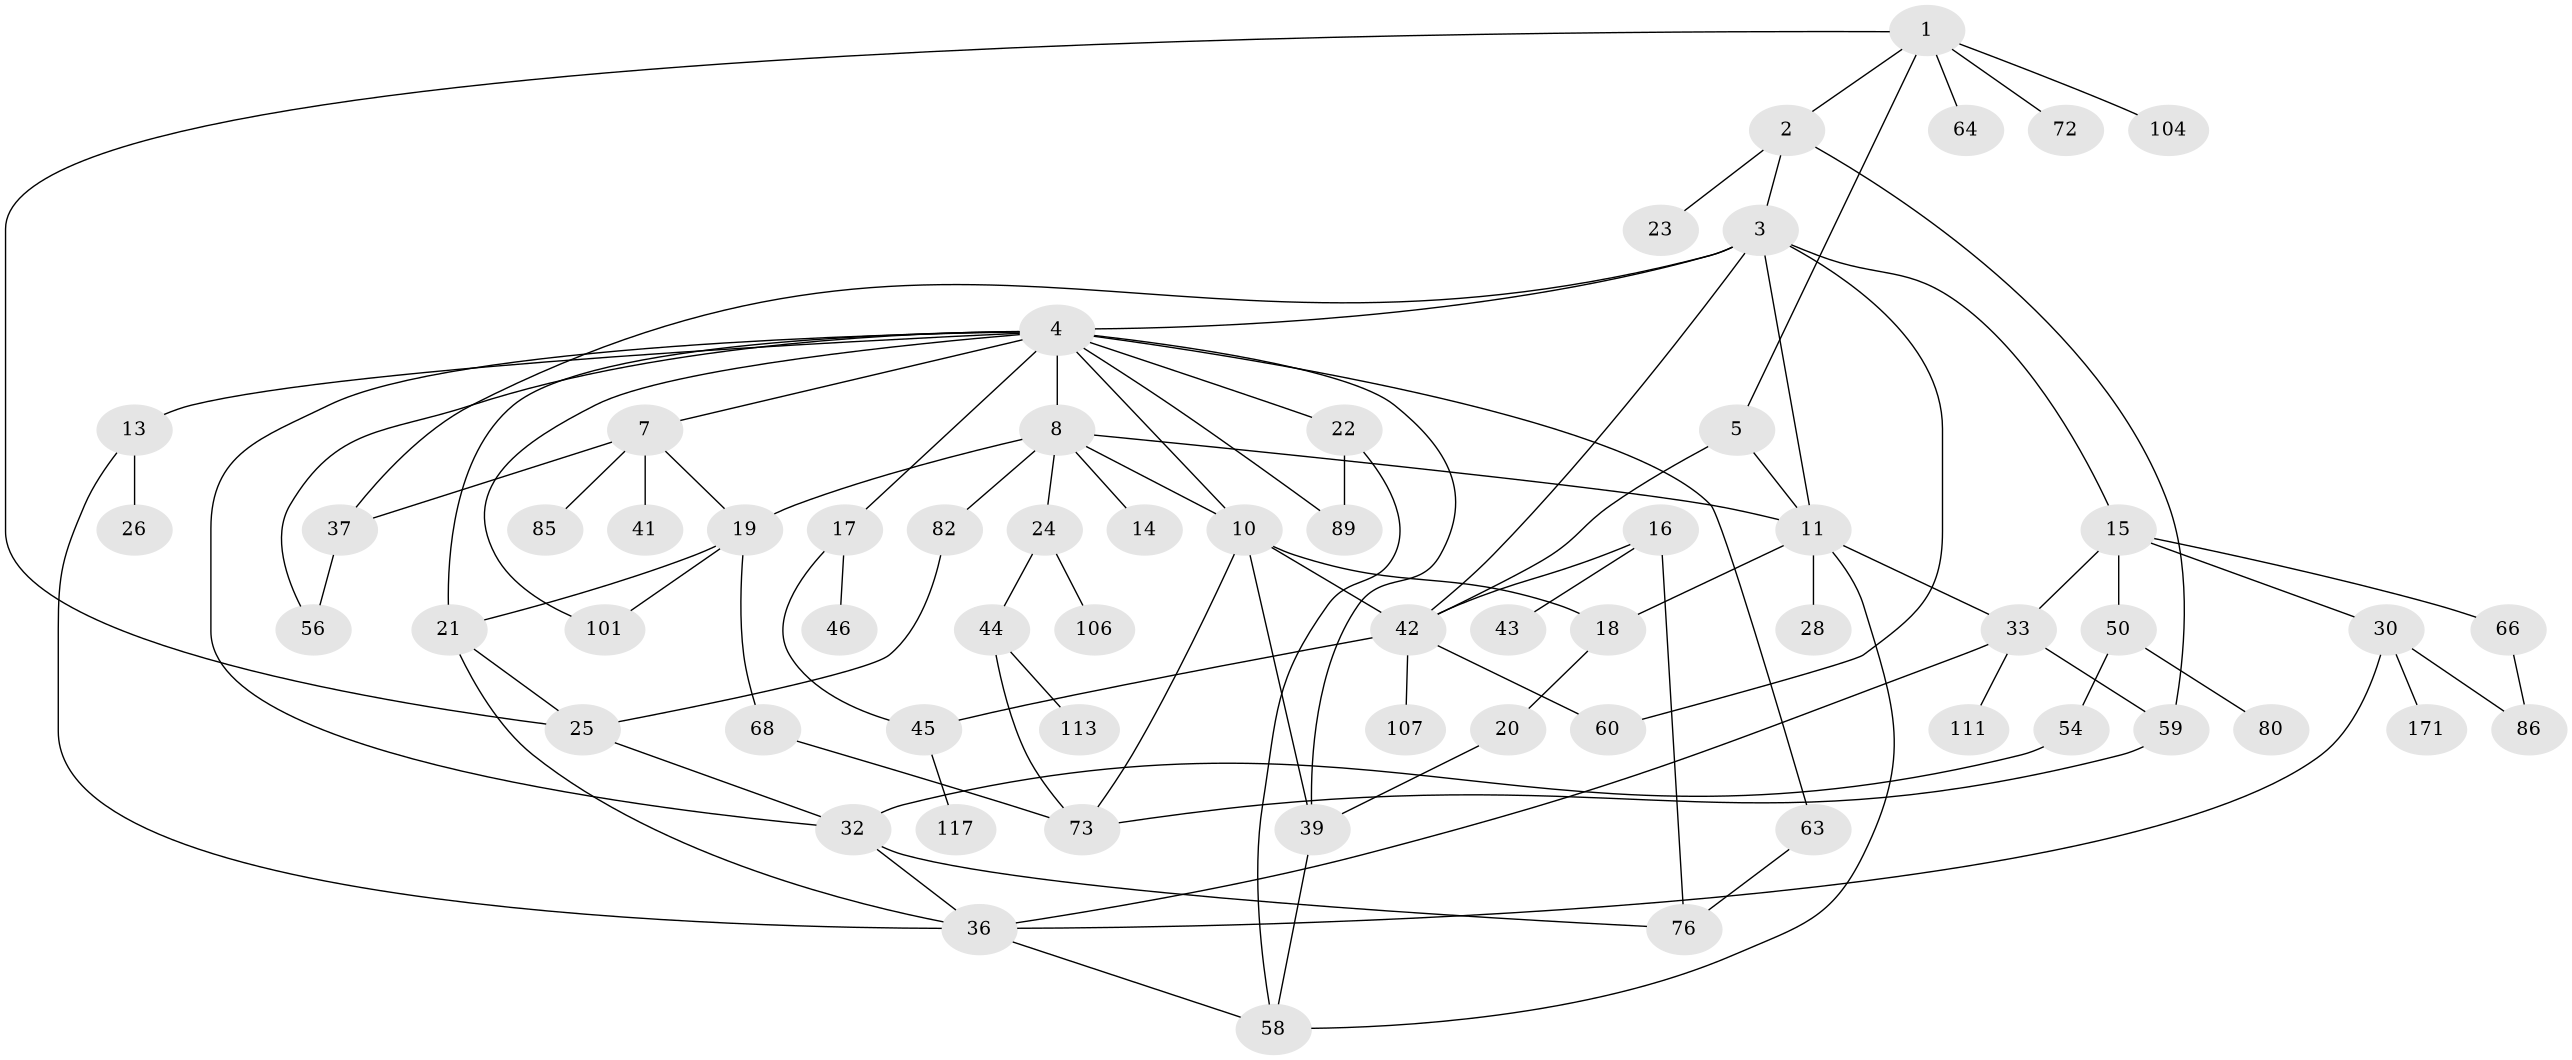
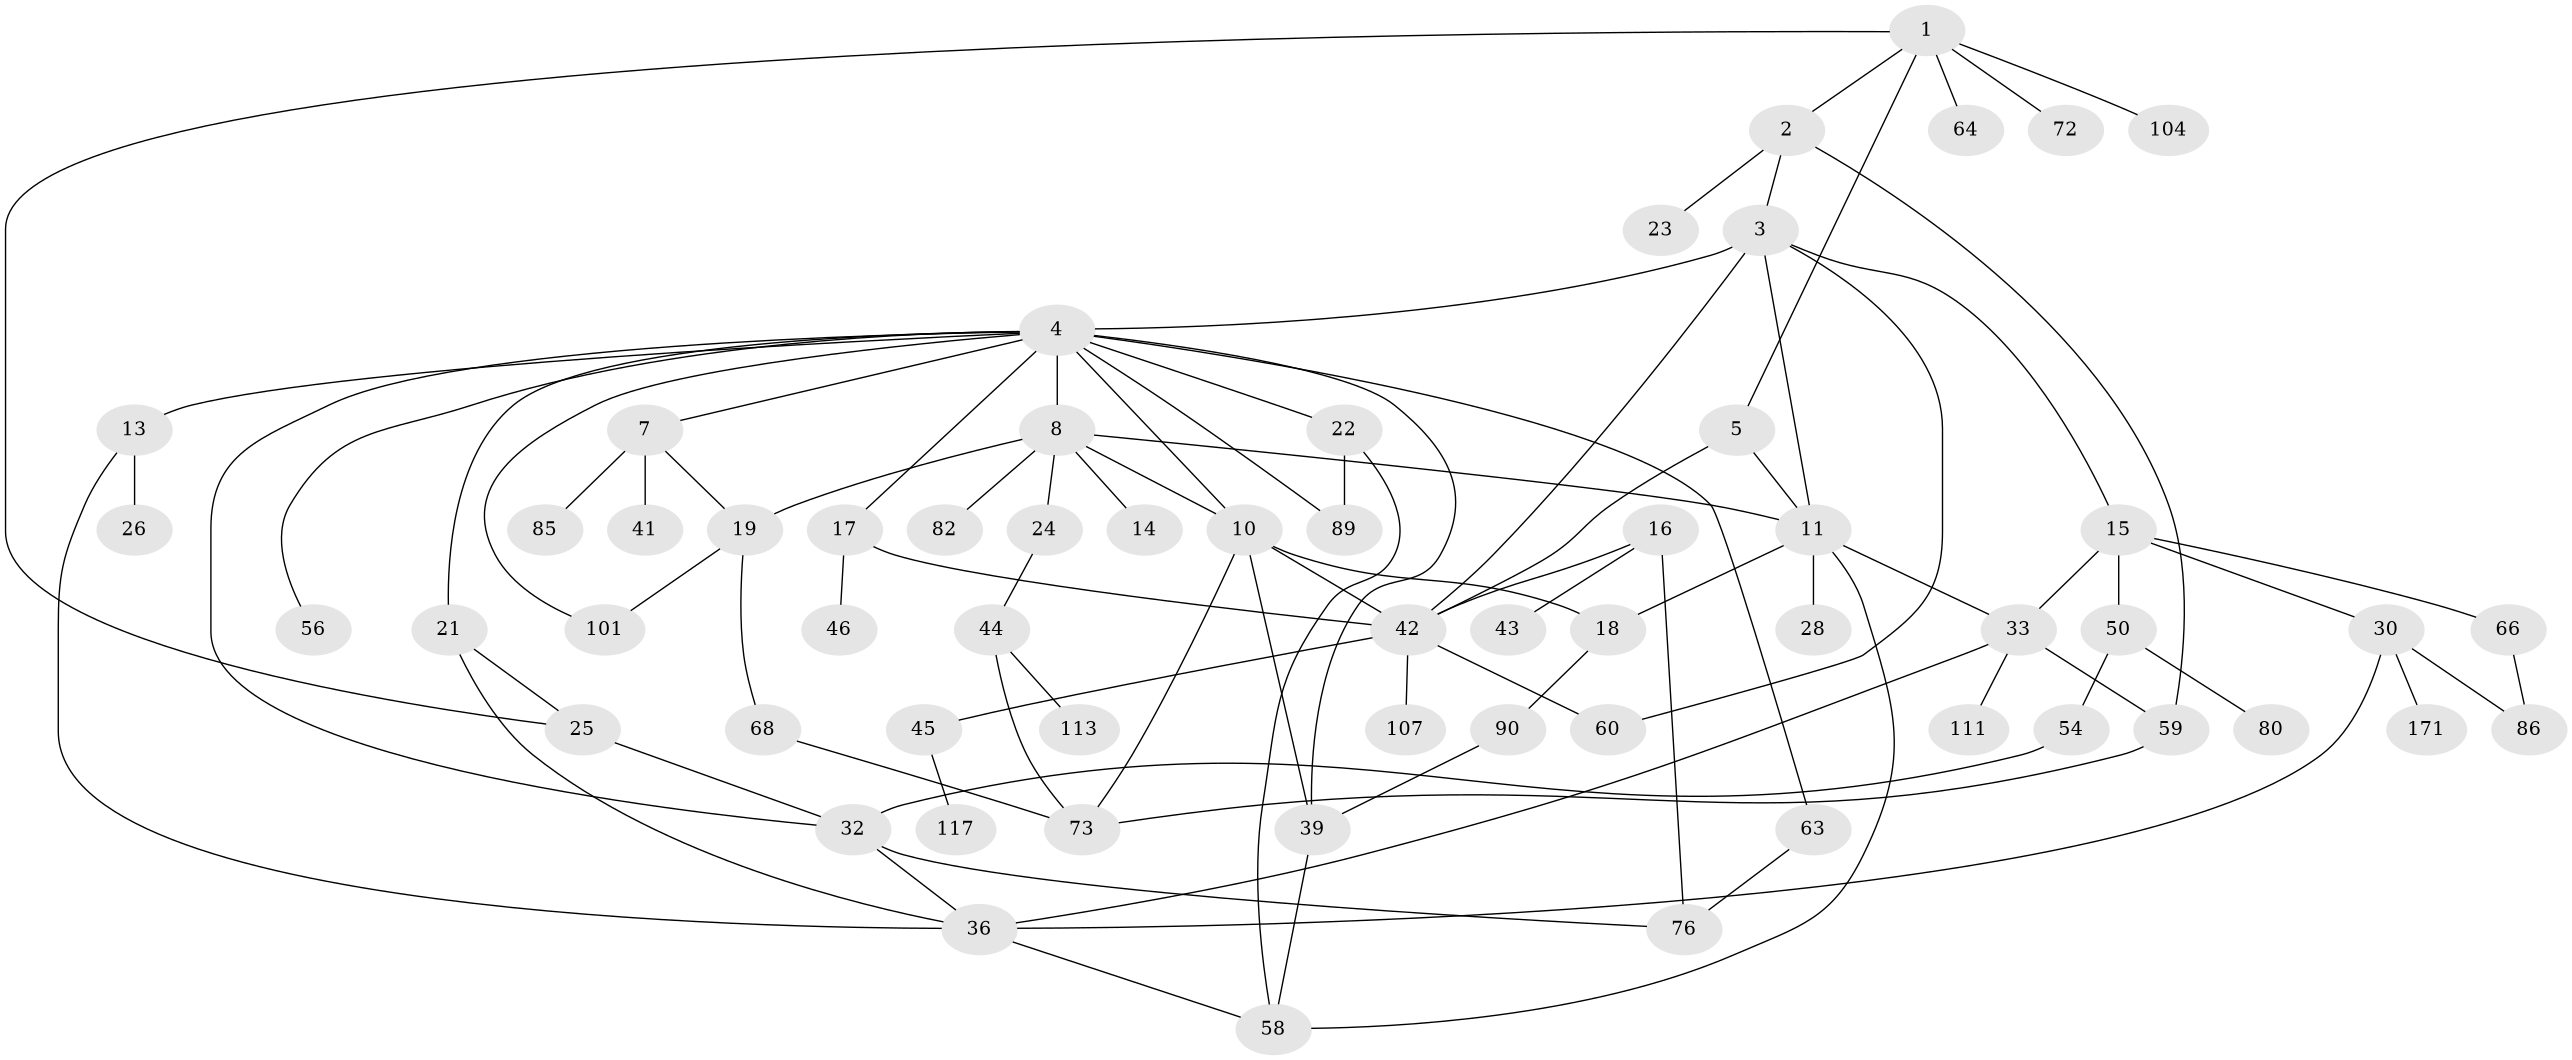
node "37": removed
edge "19" -- "21": removed
node "106": removed
edge "17" -- "45": now "17" -- "42"
edge "82" -- "25": removed
node "20": label "20" -> "90"
